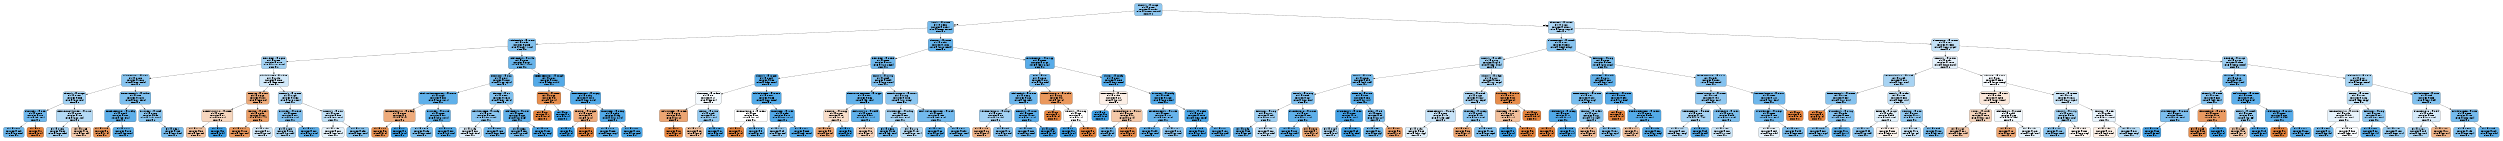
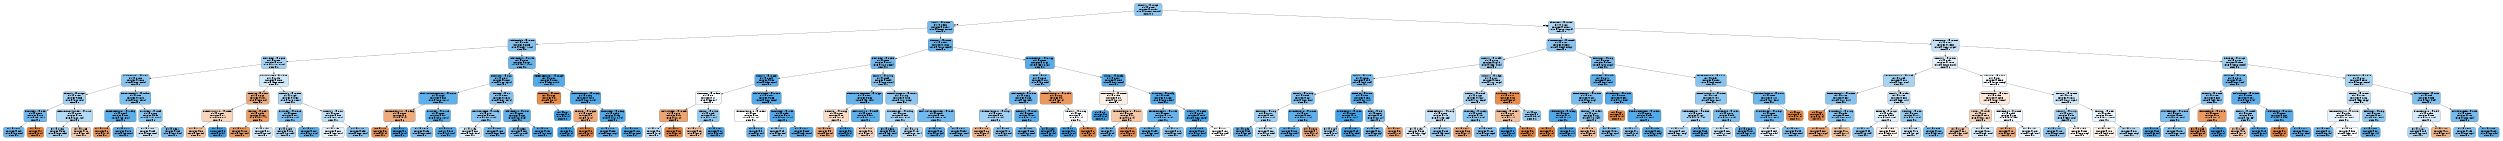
node "gini = 0.0 samples = 4 value = [10, 0] class = 0": removed
node "gini = 0.0 samples = 4 value = [9, 0] class = 0": removed
node "gini = 0.0 samples = 9 value = [19, 0] class = 0": fillcolor #e58139 -> #91c9f1
node "gini = 0.0 samples = 2 value = [6, 0] class = 0": label "gini = 0.0 samples = 2 value = [6, 0] class = 0" -> "gini = 0.0 samples = 2 value = [6, 0] dbp = 0"
node "gini = 0.488 samples = 239 value = [162, 222] class = 1": added
node "gini = 0.0 samples = 3 value = [0, 9] class = 1": label "gini = 0.0 samples = 3 value = [0, 9] class = 1" -> "gini = 0.0 monocytes = 3 value = [0, 9] class = 1"
node "gini = 0.18 samples = 5 value = [9, 1] class = 0": label "gini = 0.18 samples = 5 value = [9, 1] class = 0" -> "rate = 0.18 samples = 5 value = [9, 1] class = 0"
node "gini = 0.178 samples = 511 value = [79, 720] class = 1": label "gini = 0.178 samples = 511 value = [79, 720] class = 1" -> "gini = 0.178 sodium = 511 value = [79, 720] class = 1"
node "gini = 0.48 samples = 8 value = [4, 6] class = 1": added
node "gini = 0.0 samples = 4 value = [8, 0] class = 0": removed
node "gini = 0.0 samples = 2 value = [2, 0] class = 0": label "gini = 0.0 samples = 2 value = [2, 0] class = 0" -> "gini = 0.0 samples = 2 value = [2, 0] max = 0"
node "gini = 0.22 samples = 454 value = [92, 639] class = 1": fillcolor #56abe9 -> #ffffff
node "gini = 0.427 samples = 205 value = [99, 222] class = 1": added
node "gini = 0.444 samples = 4 value = [4, 2] class = 0": fillcolor #f2c09c -> #87c4ef
node "gini = 0.261 samples = 207 value = [50, 274] class = 1": added
node "gini = 0.379 samples = 321 value = [124, 364] class = 1": fillcolor #7cbeee -> #eca572
node "gini = 0.444 samples = 14 value = [14, 7] class = 0": fillcolor #59ade9 -> #f2c09c
node "gini = 0.489 samples = 72 value = [45, 61] class = 1": label "gini = 0.489 samples = 72 value = [45, 61] class = 1" -> "gini = 0.489 samples = 72 value = [45, 61] age = 1"
node "gini = 0.359 samples = 102 value = [39, 127] class = 1": label "gini = 0.359 samples = 102 value = [39, 127] class = 1" -> "gini = 0.359 samples = 102 value = [39, 127] eyes = 1"
node "gini = 0.493 samples = 204 value = [139, 175] class = 1": added
node "gini = 0.401 samples = 273 value = [116, 302] class = 1": added
node "gini = 0.331 samples = 71 value = [26, 98] class = 1": label "gini = 0.331 samples = 71 value = [26, 98] class = 1" -> "gini = 0.331 samples = 71 value = [26, 98] glucose = 1"
node "gini = 0.437 samples = 451 value = [225, 474] class = 1": removed
